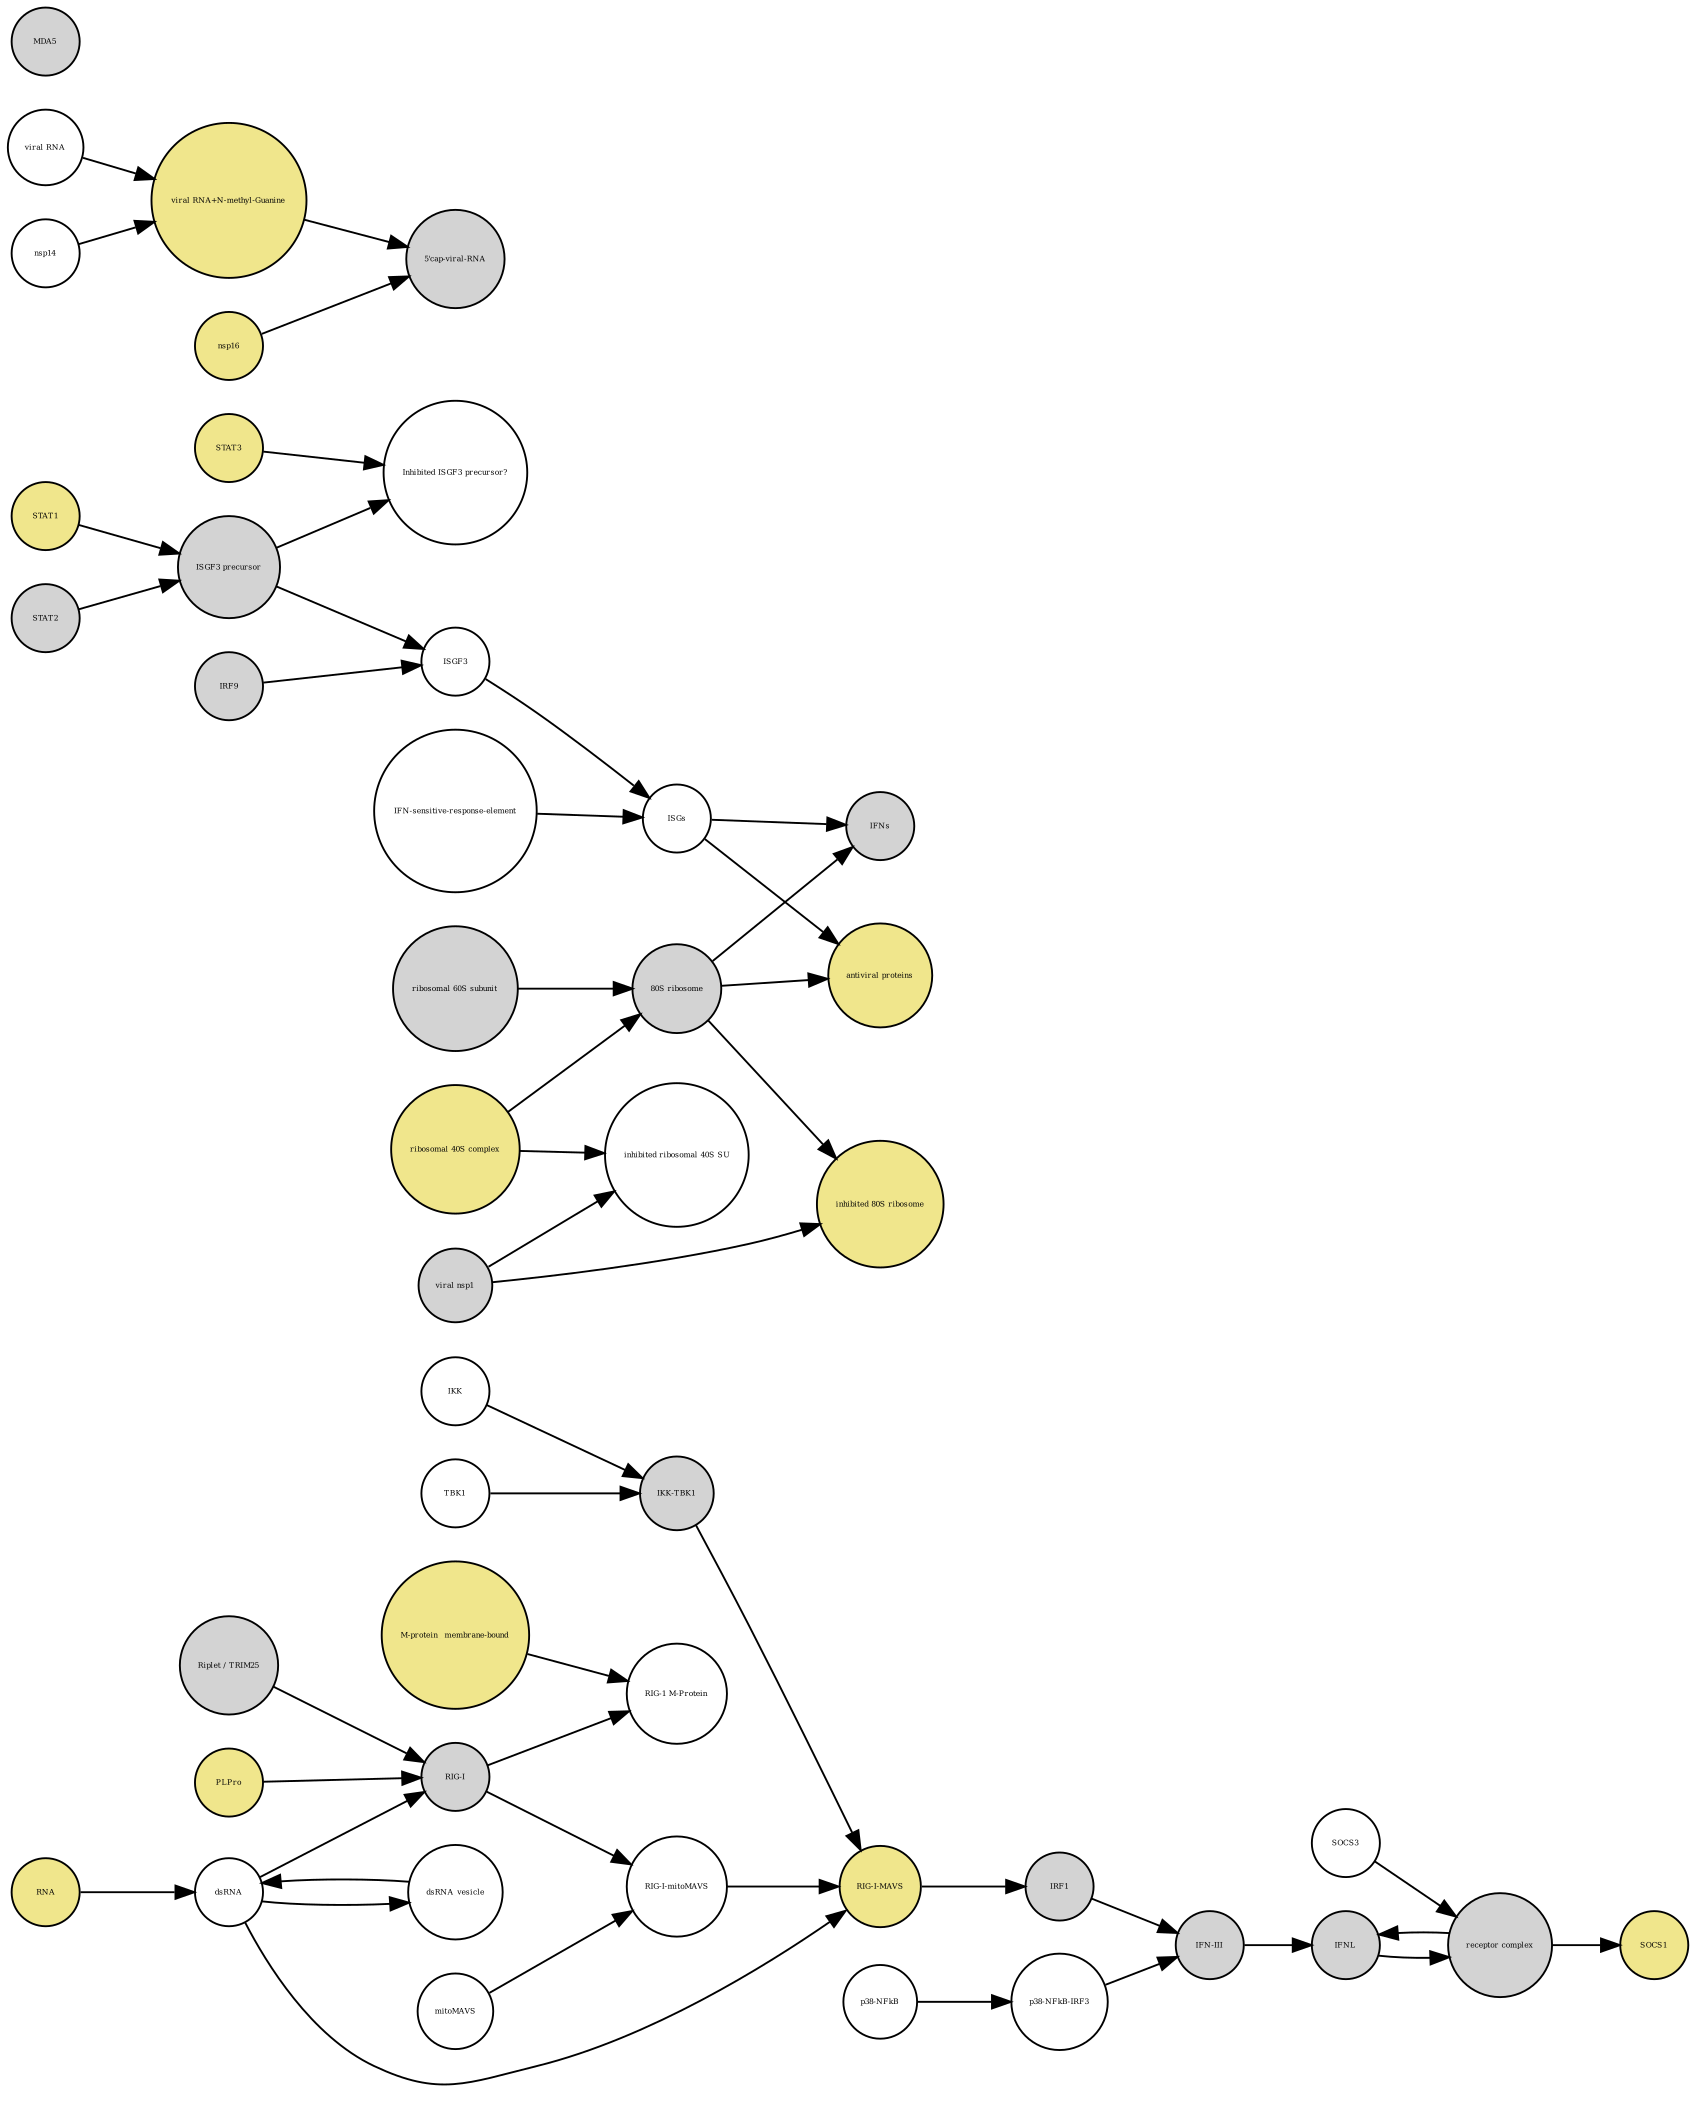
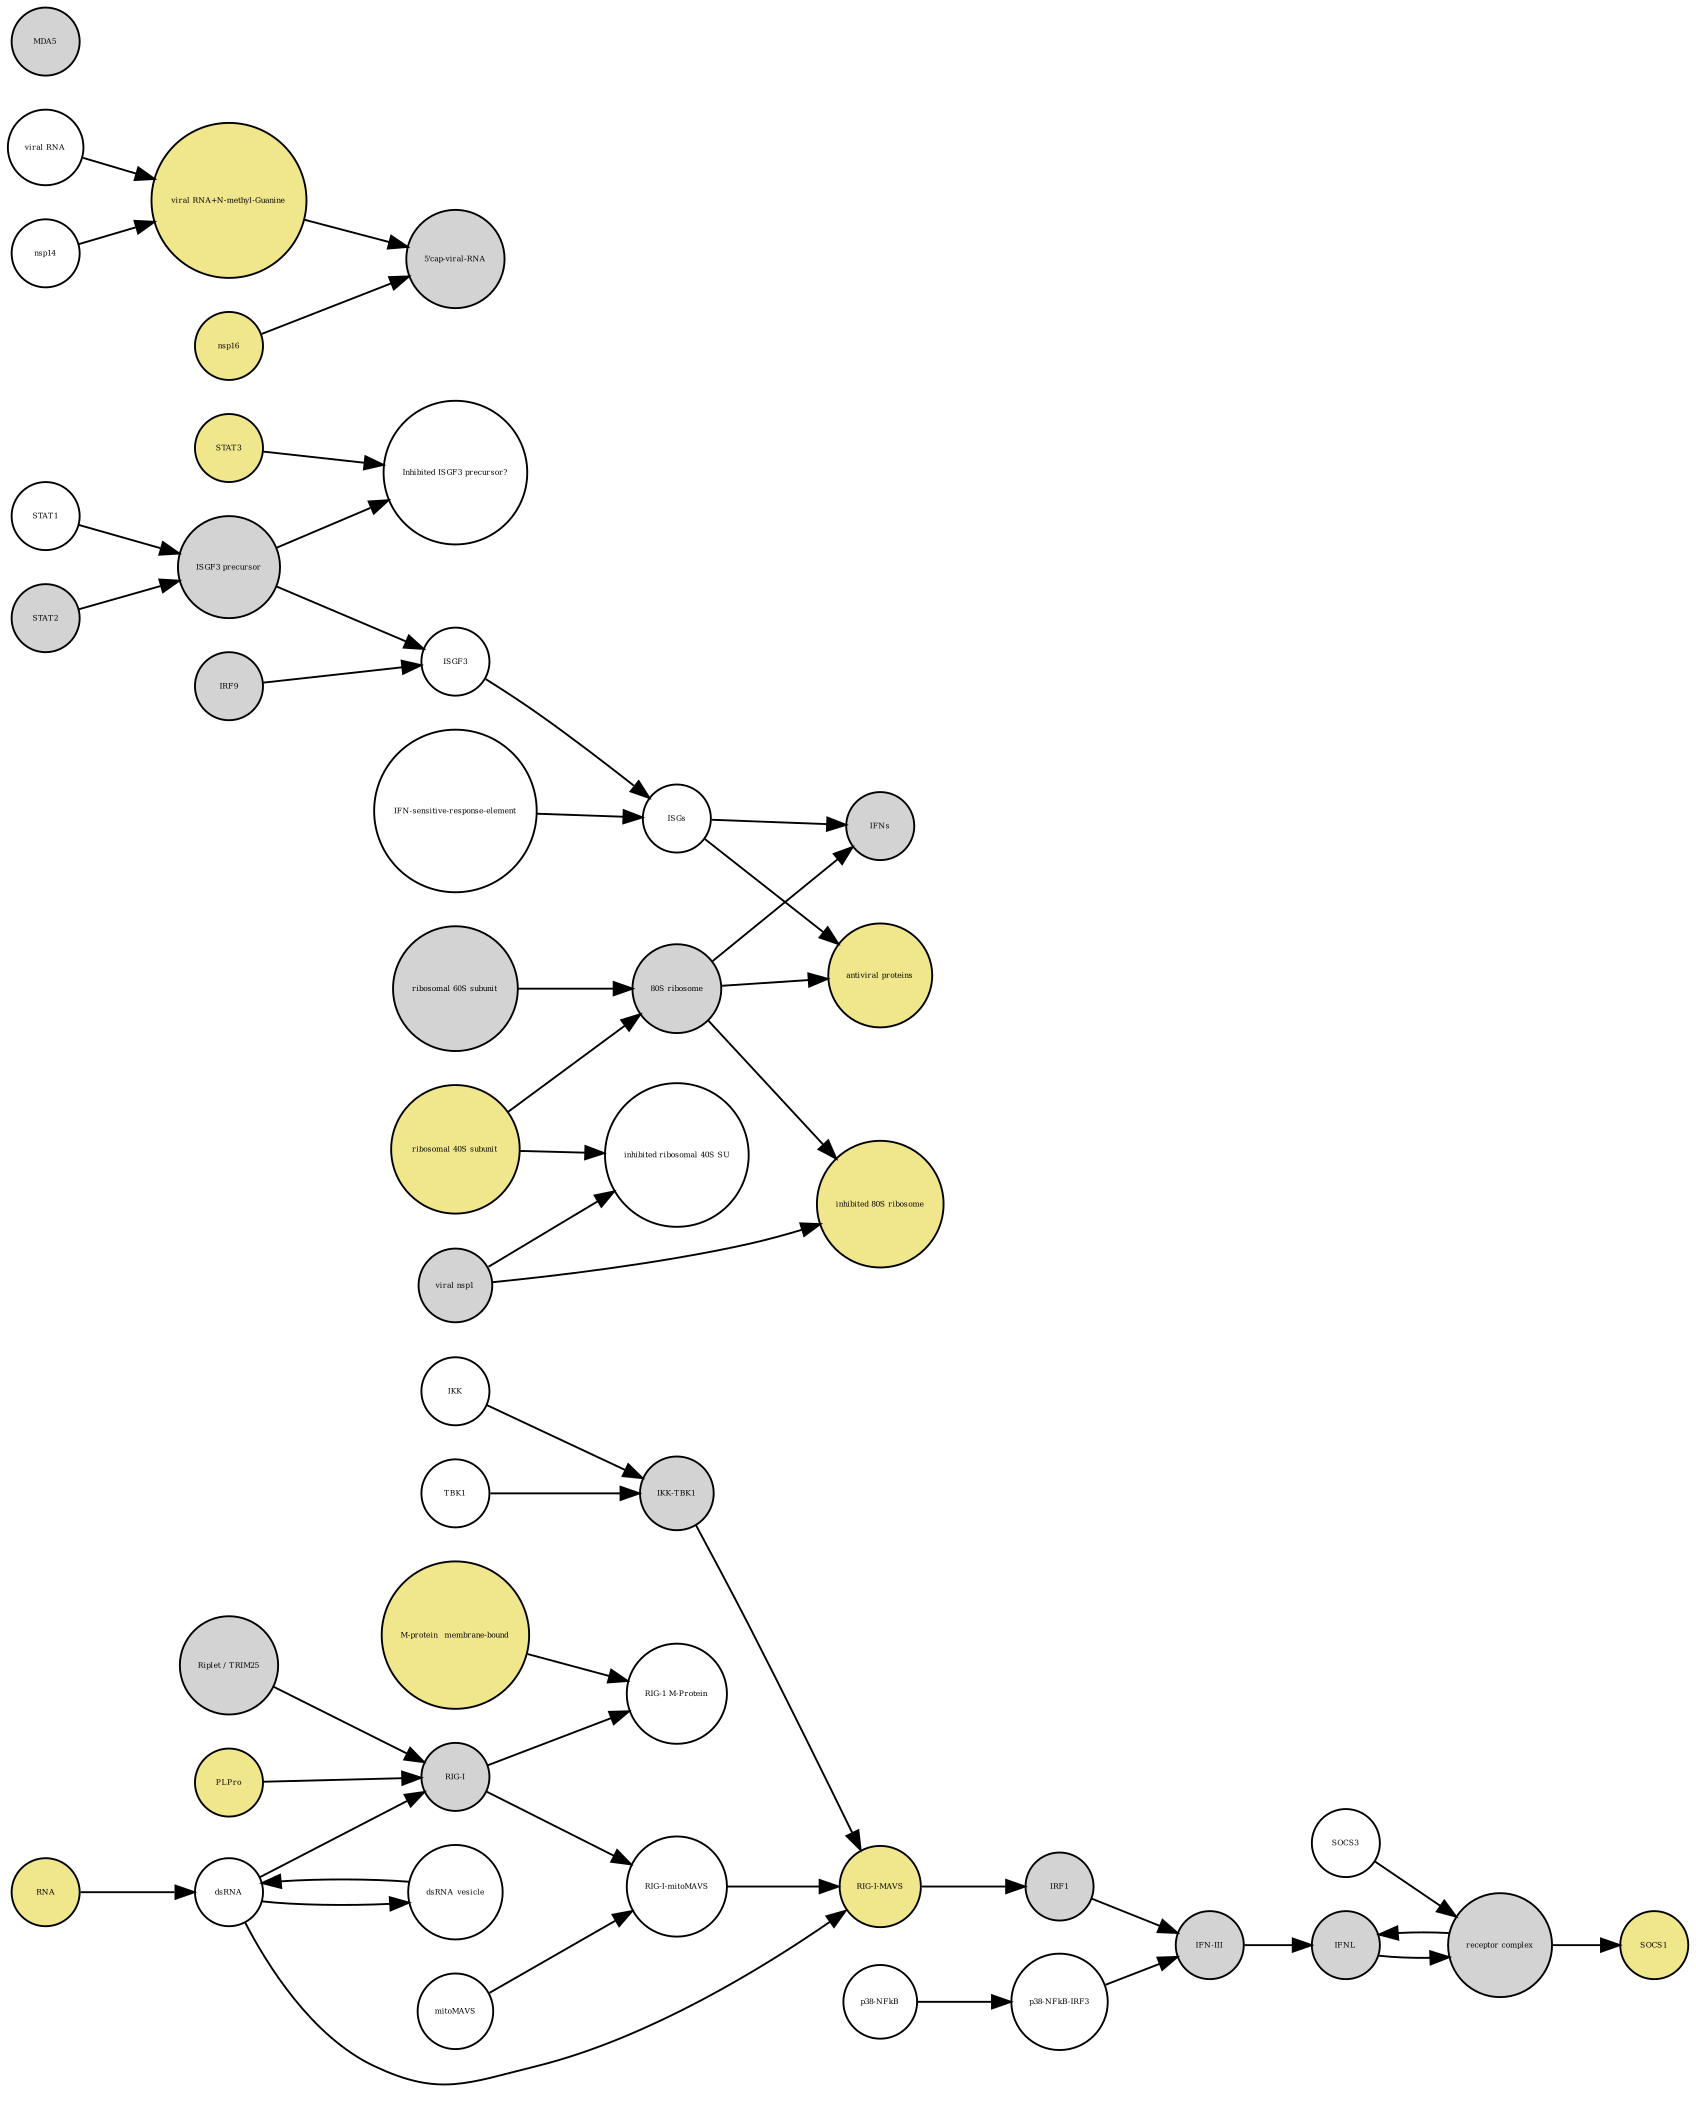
node "STAT1": fillcolor khaki -> white
node "ribosomal 40S complex": label "ribosomal 40S complex" -> "ribosomal 40S subunit"
